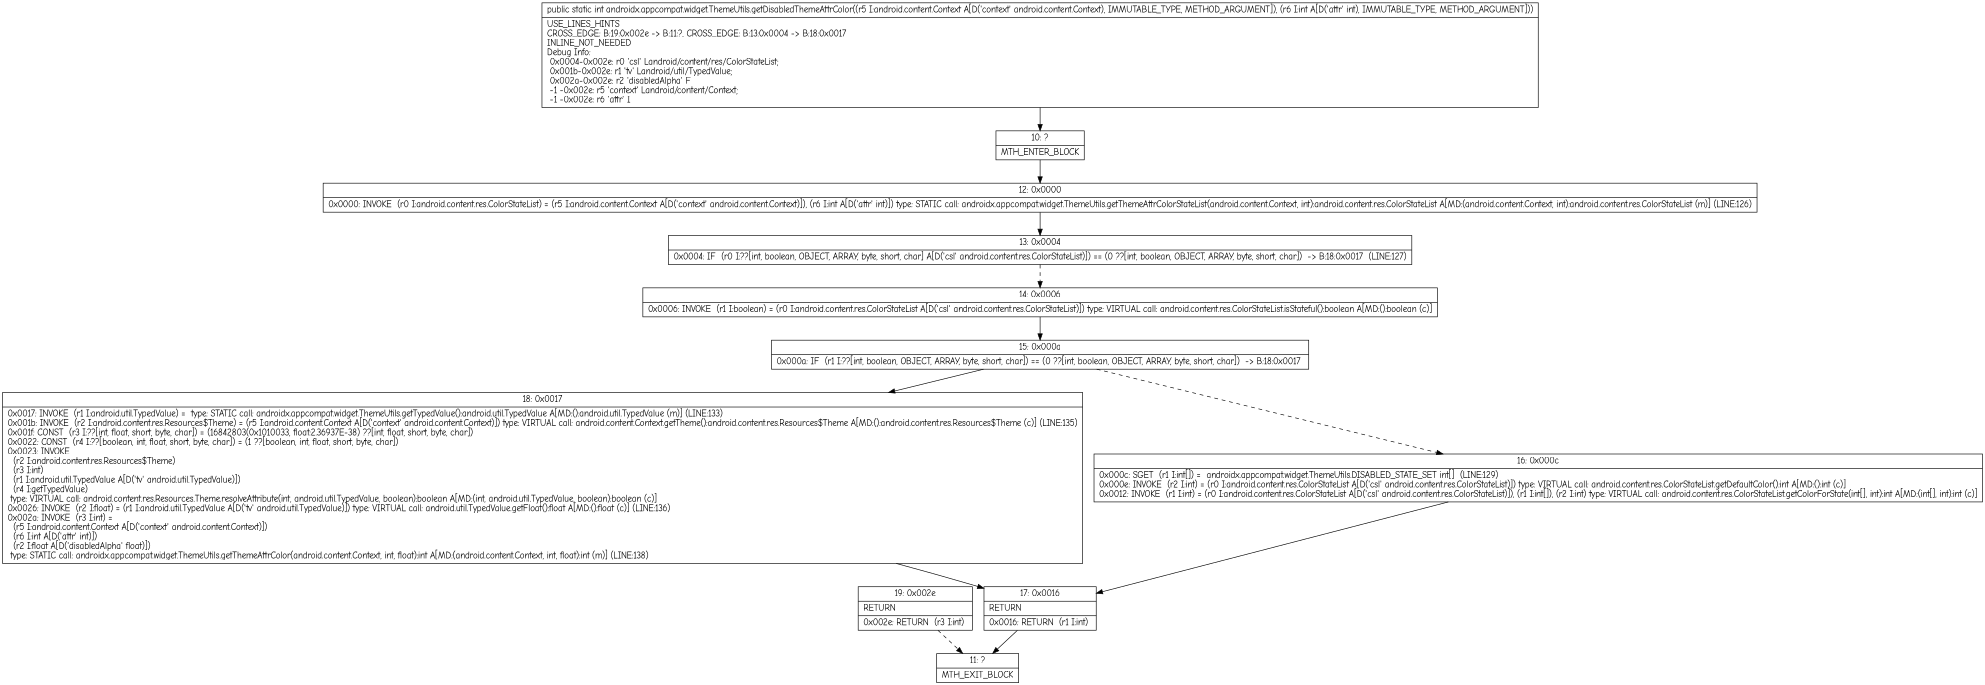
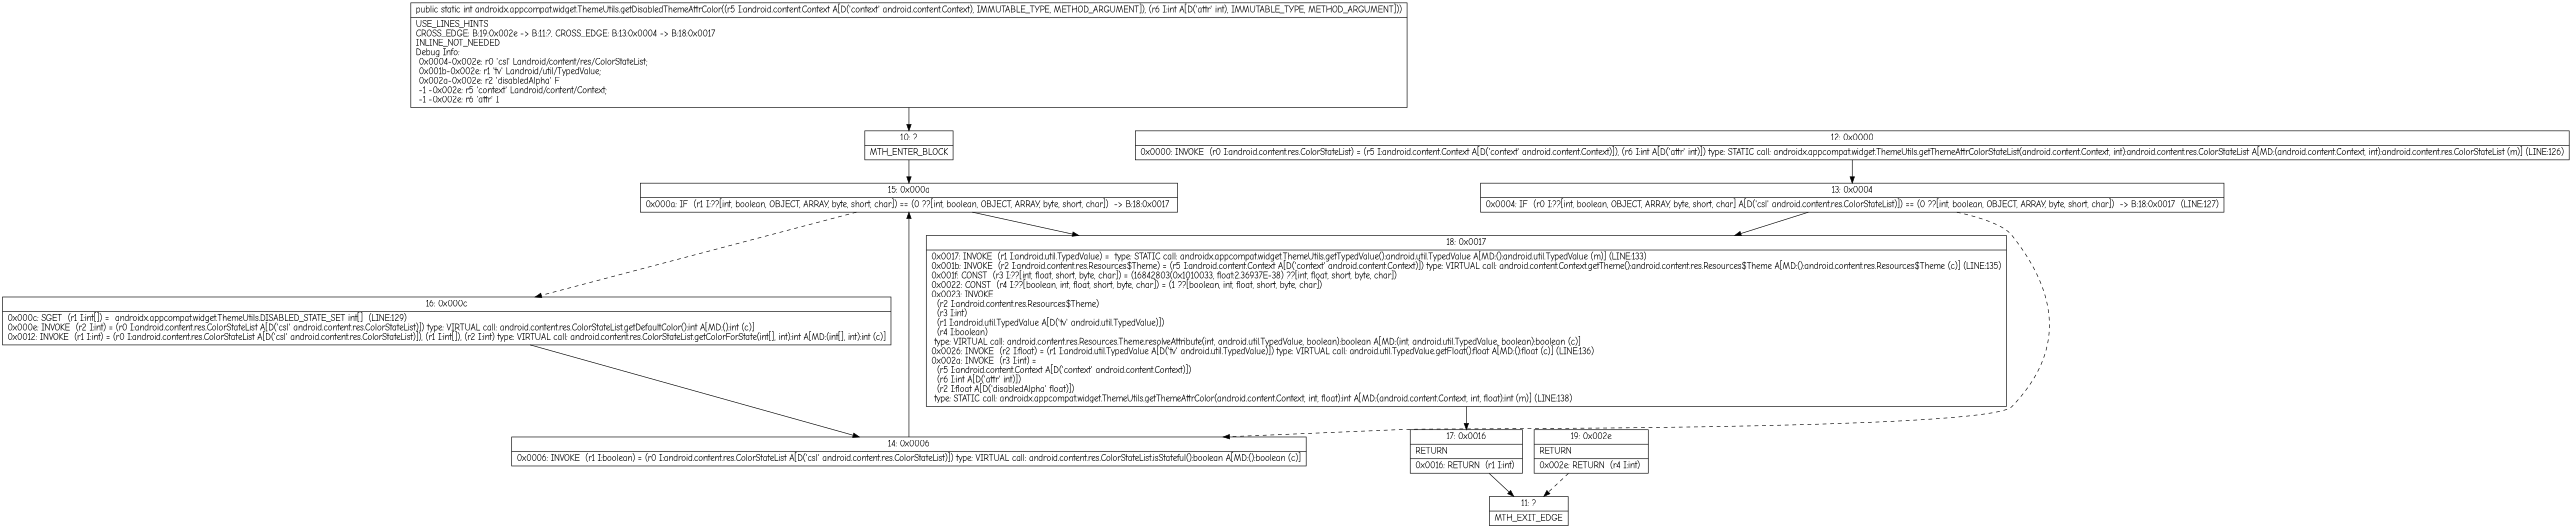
edge "10: ?" -> "12: 0x0000": now "10: ?" -> "15: 0x000a"
edge "13: 0x0004" -> "18: 0x0017": added
node "18: 0x0017": text "(r4 I:getTypedValue)" -> "(r4 I:boolean)"
edge "16: 0x000c" -> "17: 0x0016": now "16: 0x000c" -> "14: 0x0006"
node "19: 0x002e": text "0x002e: RETURN  (r3 I:int)" -> "0x002e: RETURN  (r4 I:int)"
node "11: ?": text "MTH_EXIT_BLOCK" -> "MTH_EXIT_EDGE"
